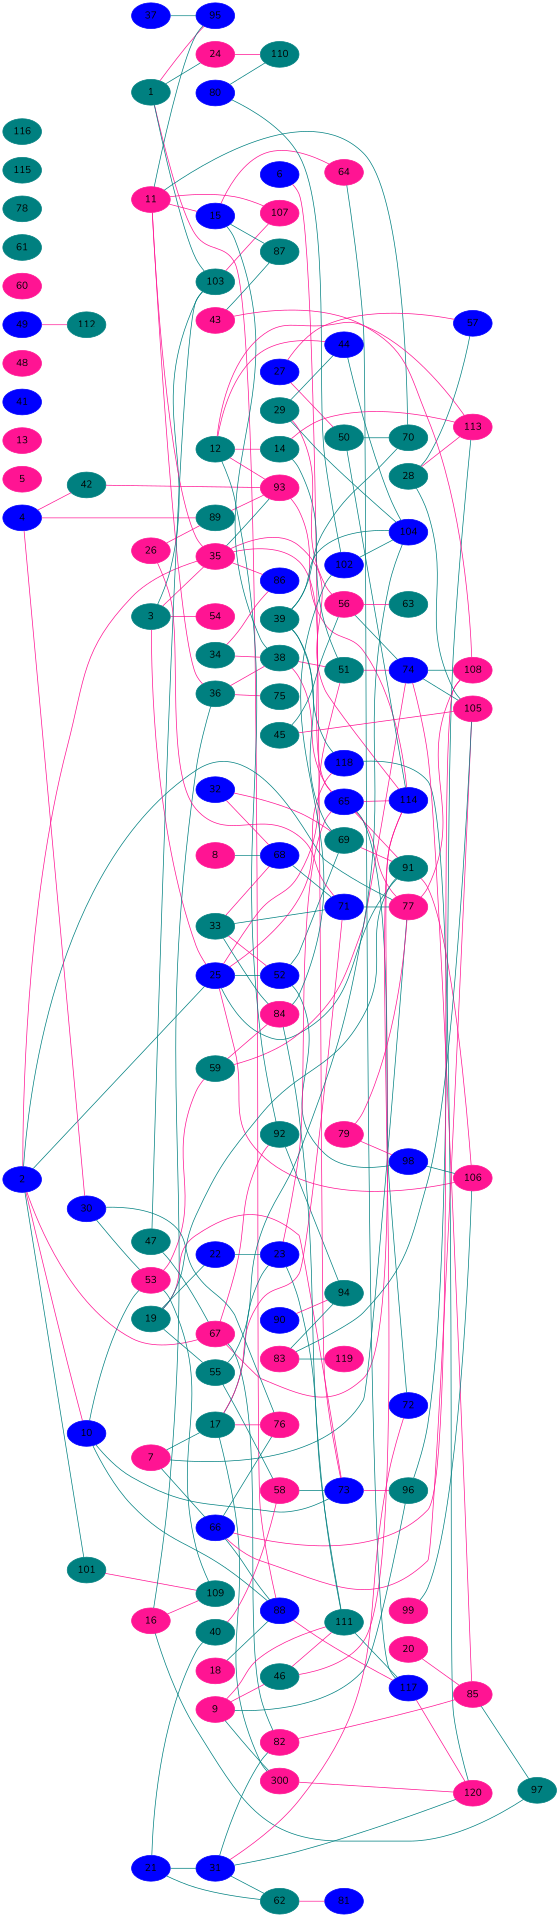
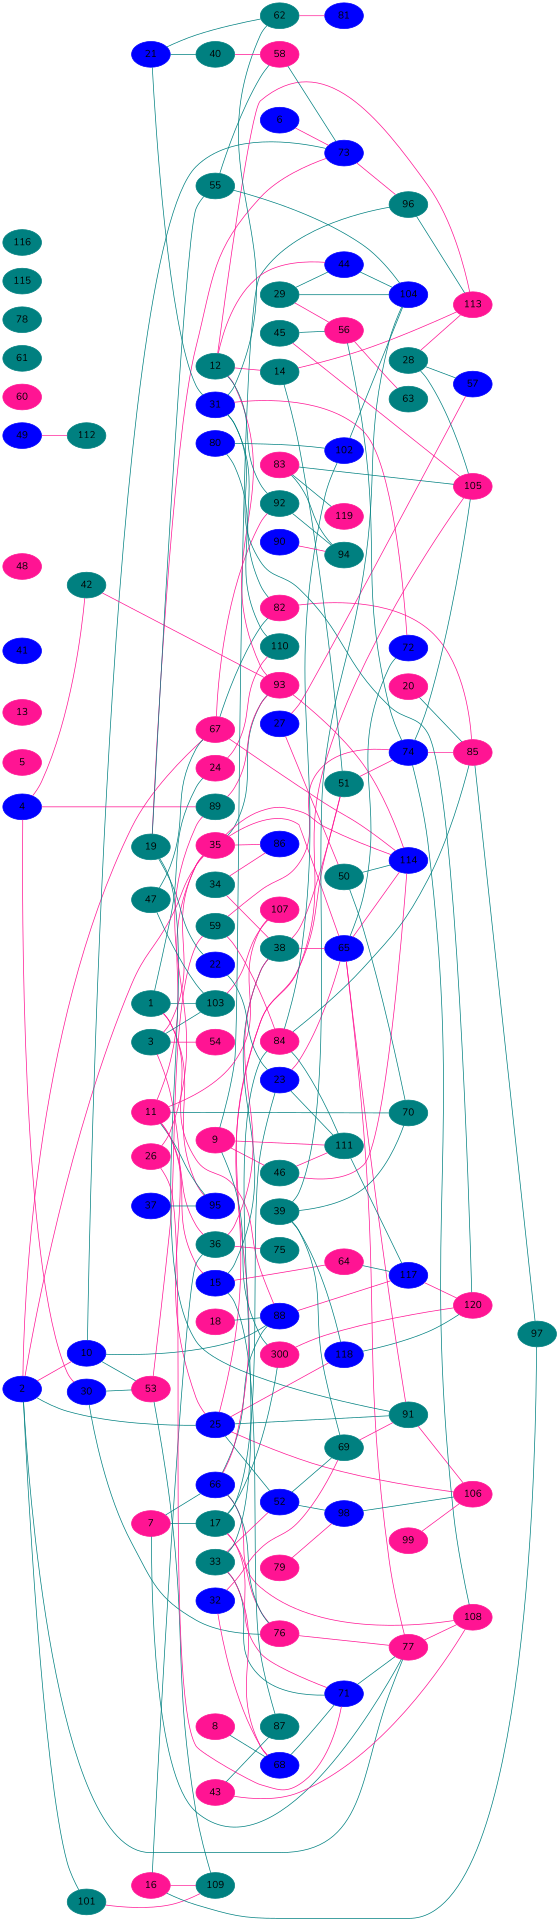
edge "85" -- "84": added
edge "77" -- "79": now "77" -- "76"
edge "106" -- "99": color teal -> deeppink
edge "20" -- "85": color deeppink -> teal
